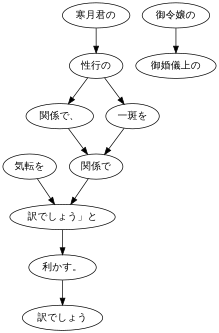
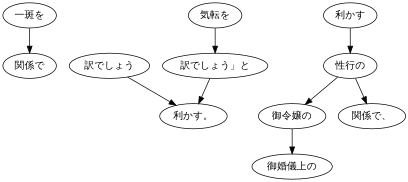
node "寒月君の": label "寒月君の" -> "利かす"
edge "性行の" -> "一斑を": now "性行の" -> "御令嬢の"
edge "関係で、" -> "関係で": removed
edge "関係で" -> "訳でしょう」と": removed
edge "利かす。" -> "訳でしょう": reversed
